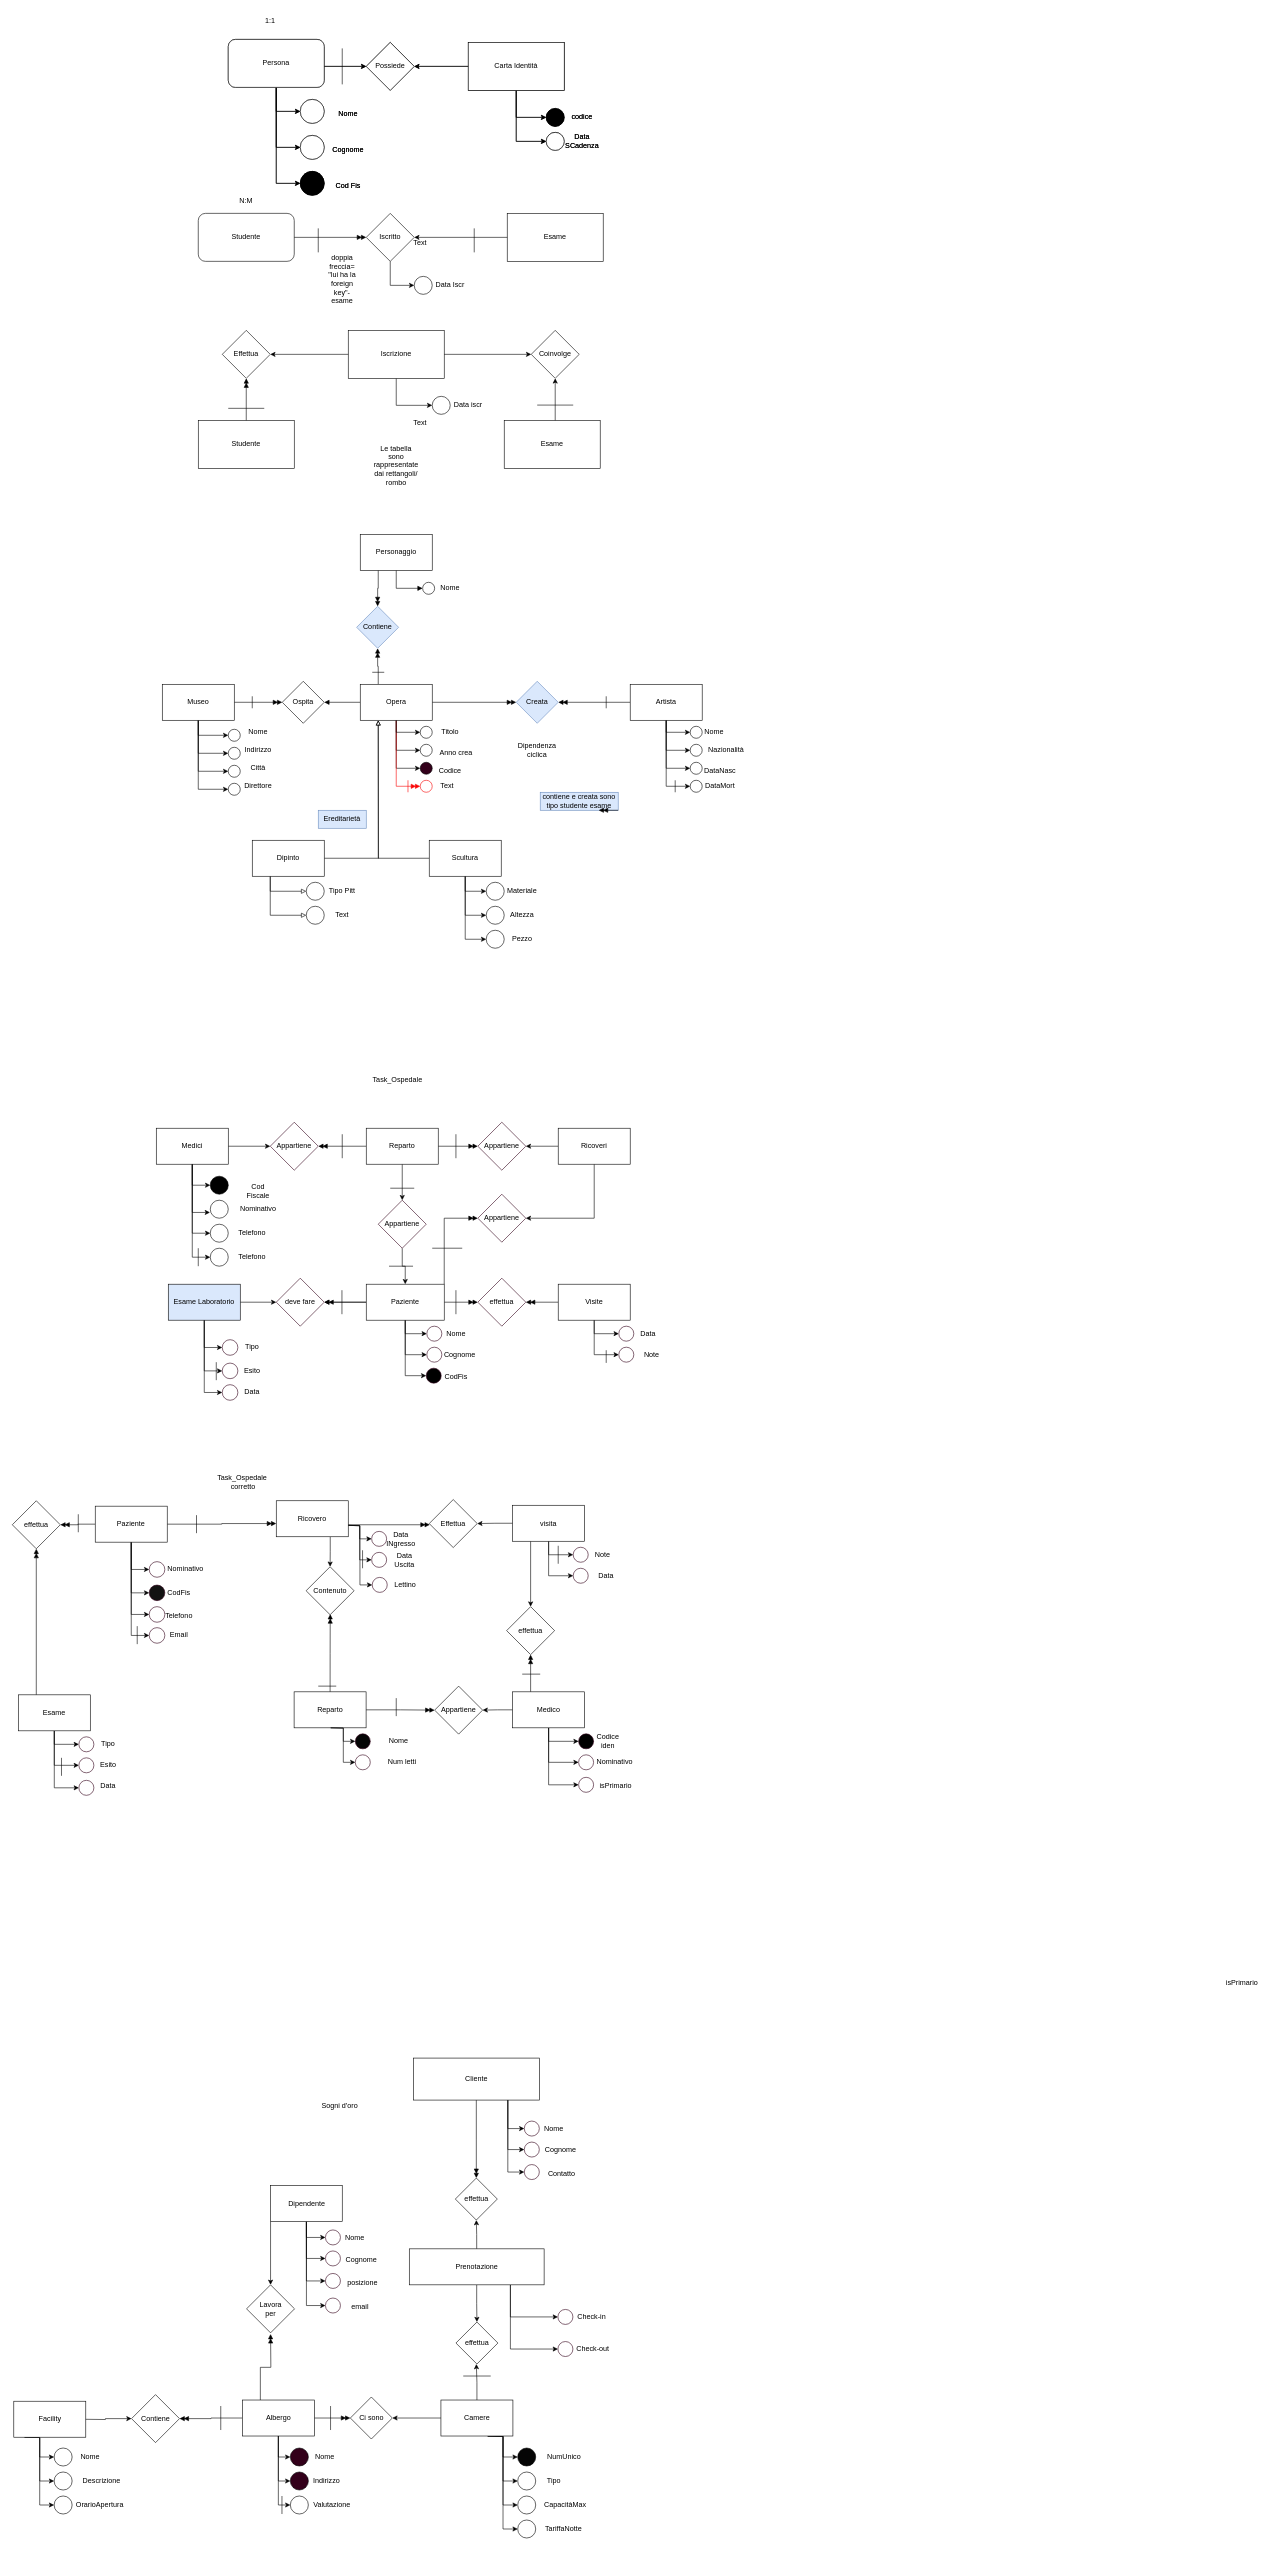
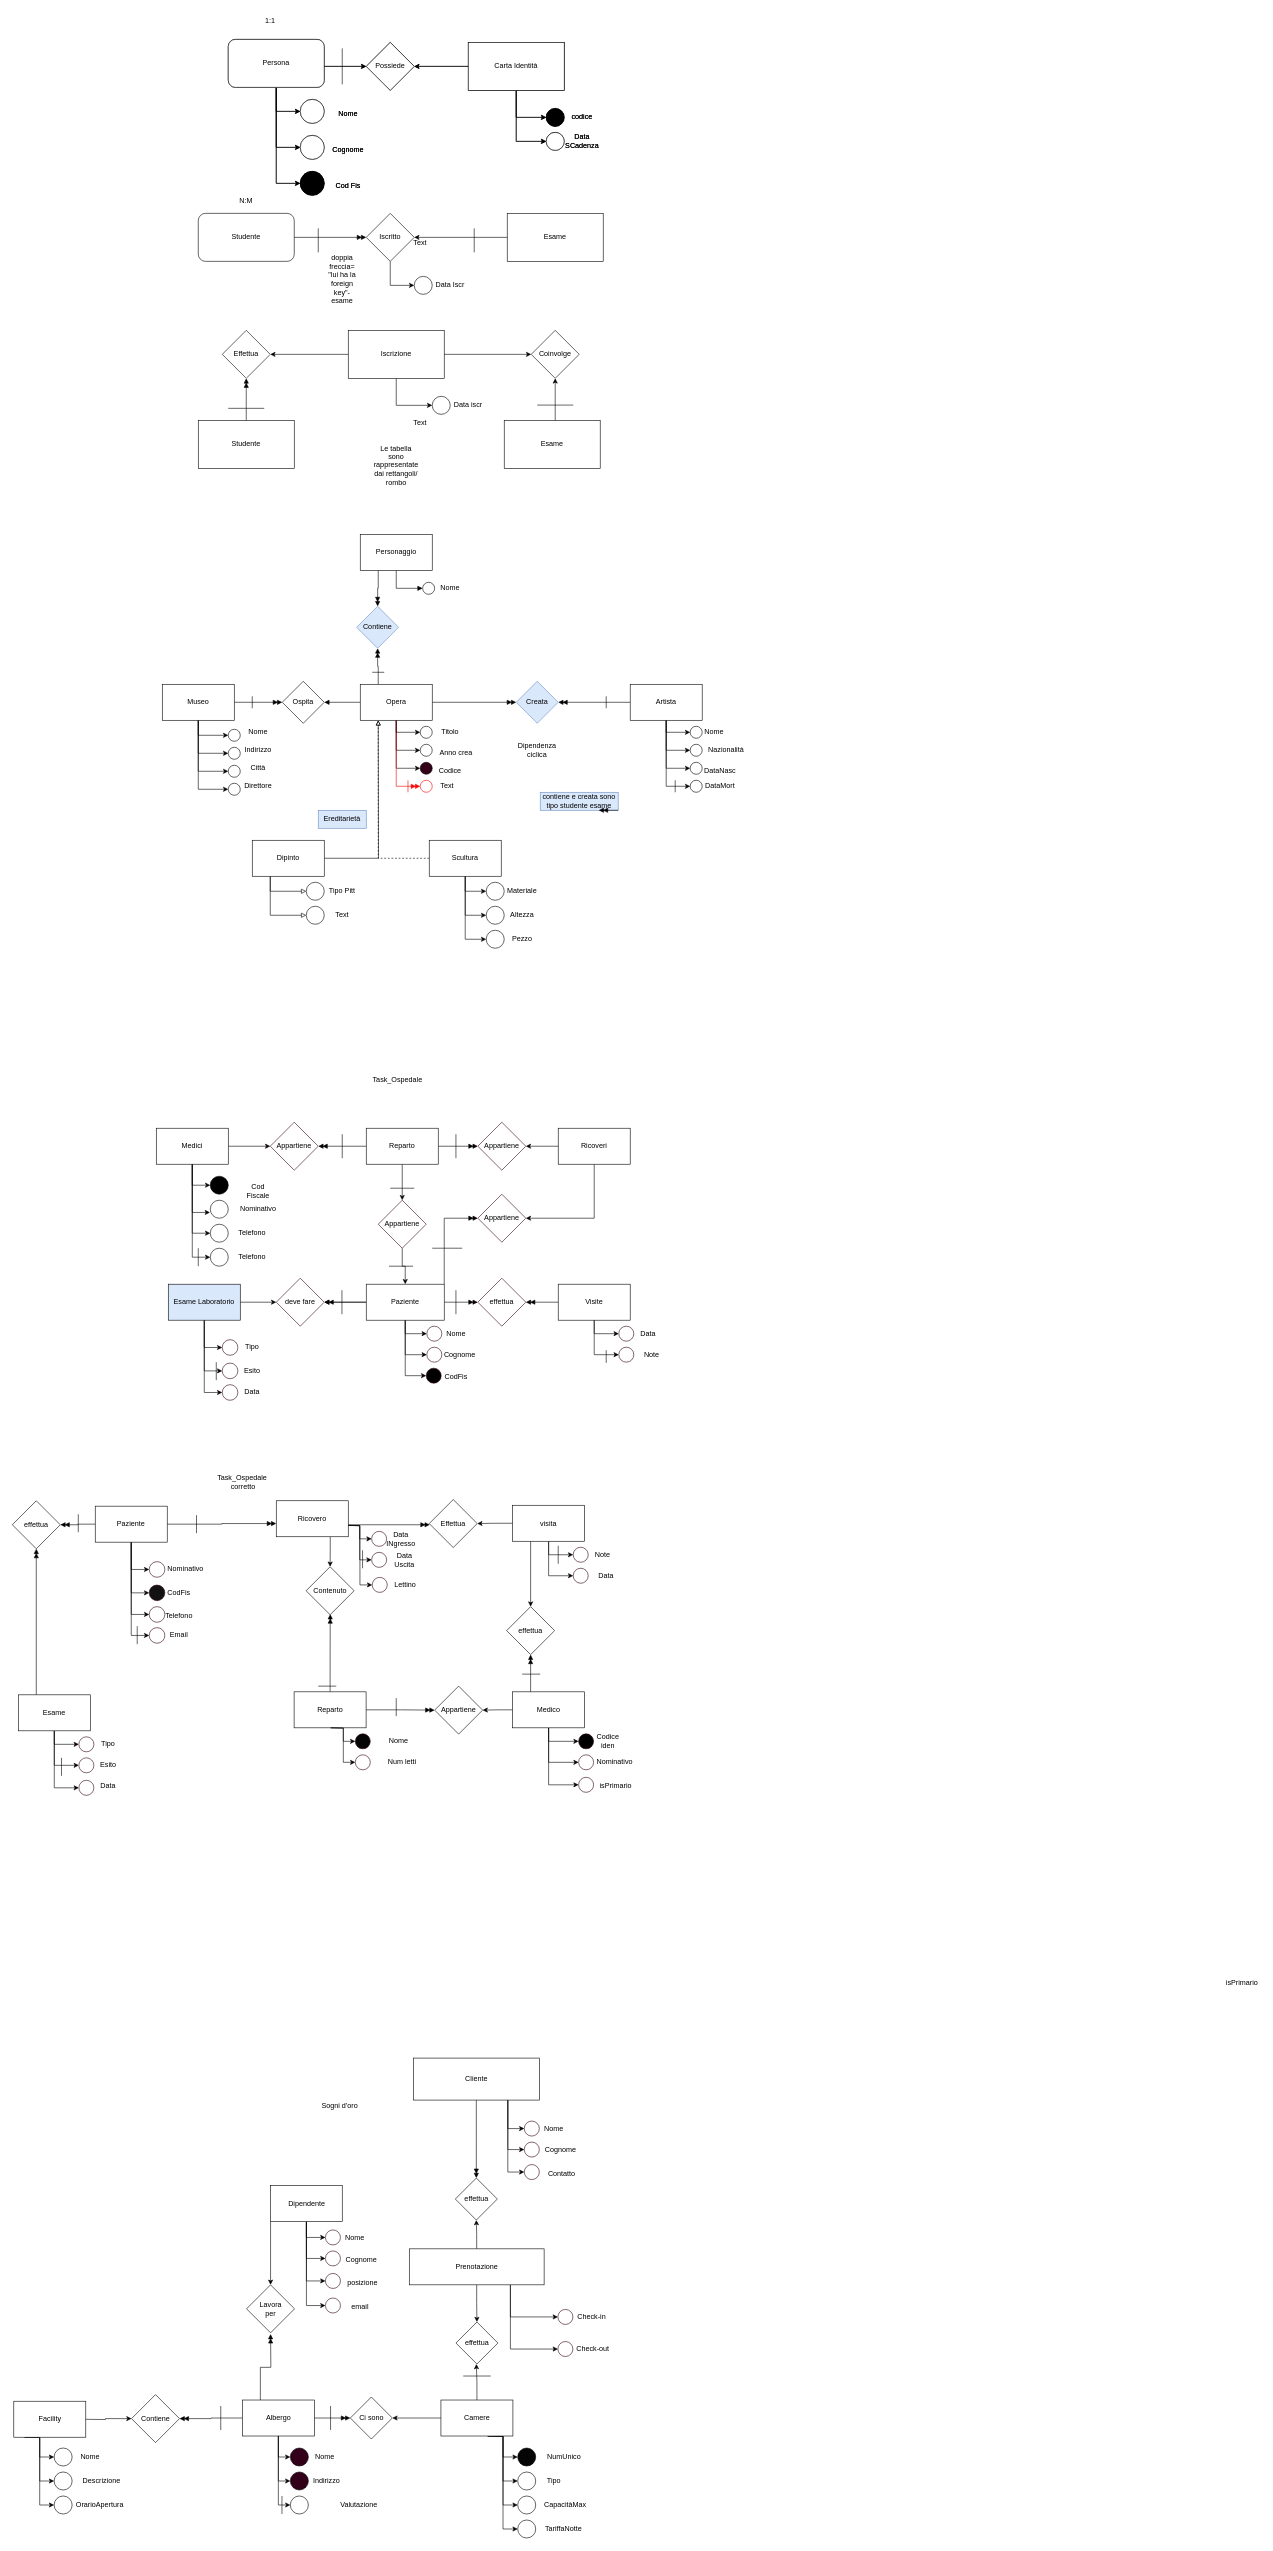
edge "Scultura" -> "Opera": style solid -> dashed
node "Valutazione": moved (332, 2505) -> (359, 2505)
